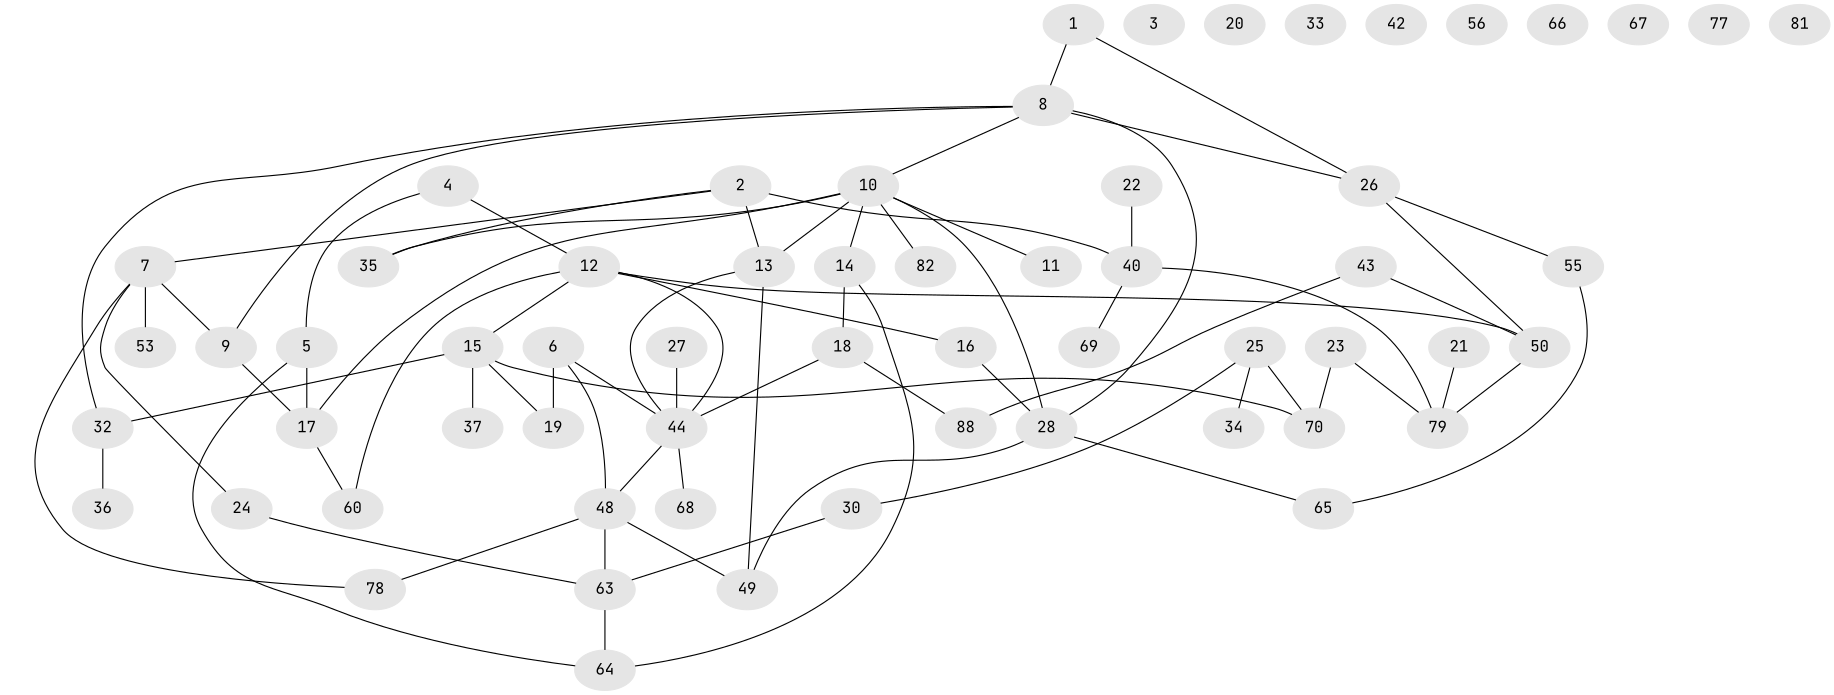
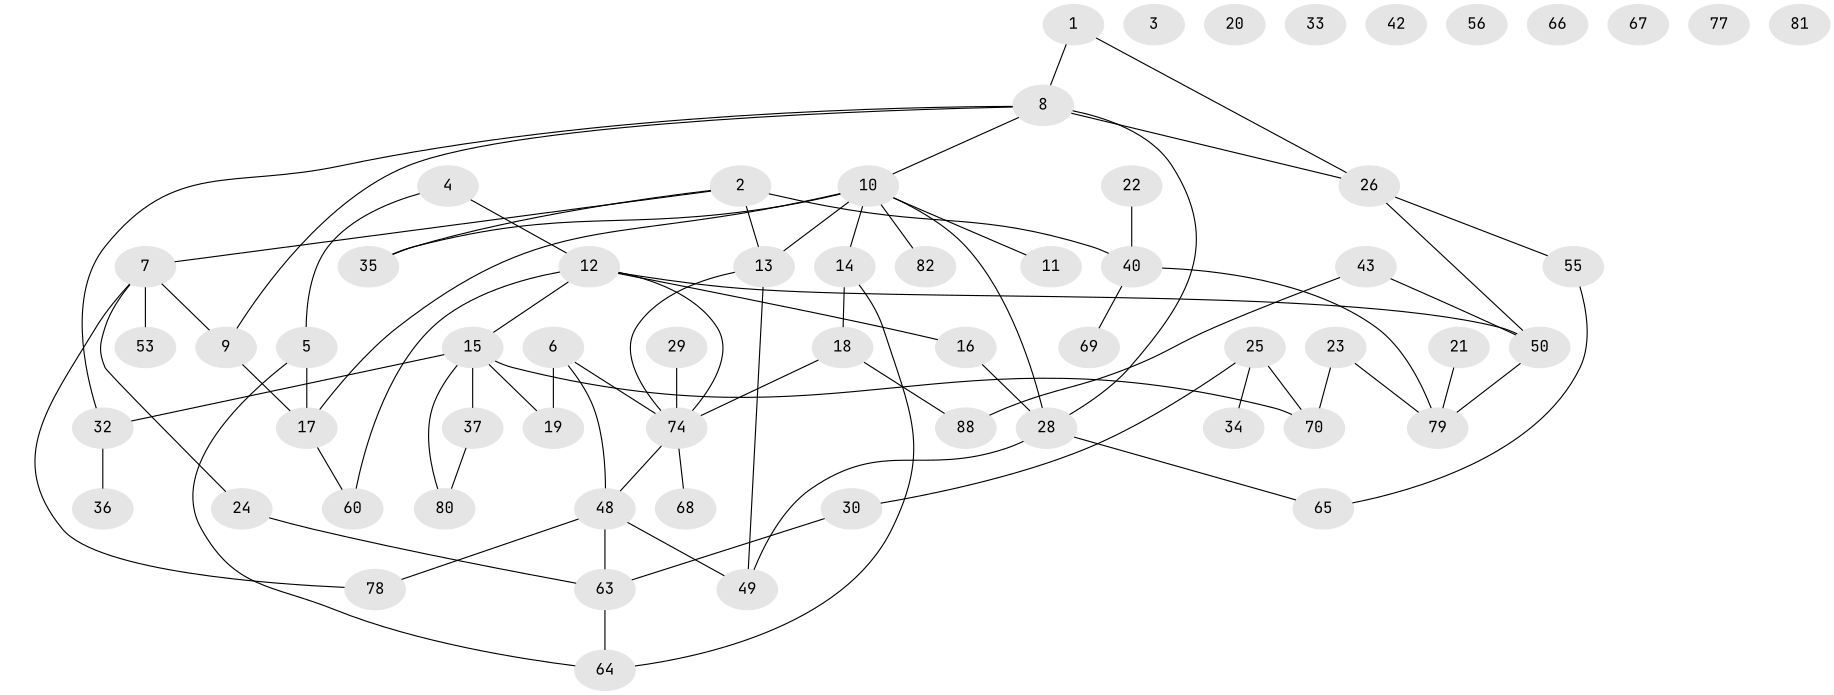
node "27": label "27" -> "29"
node "44": label "44" -> "74"
node "80": added
